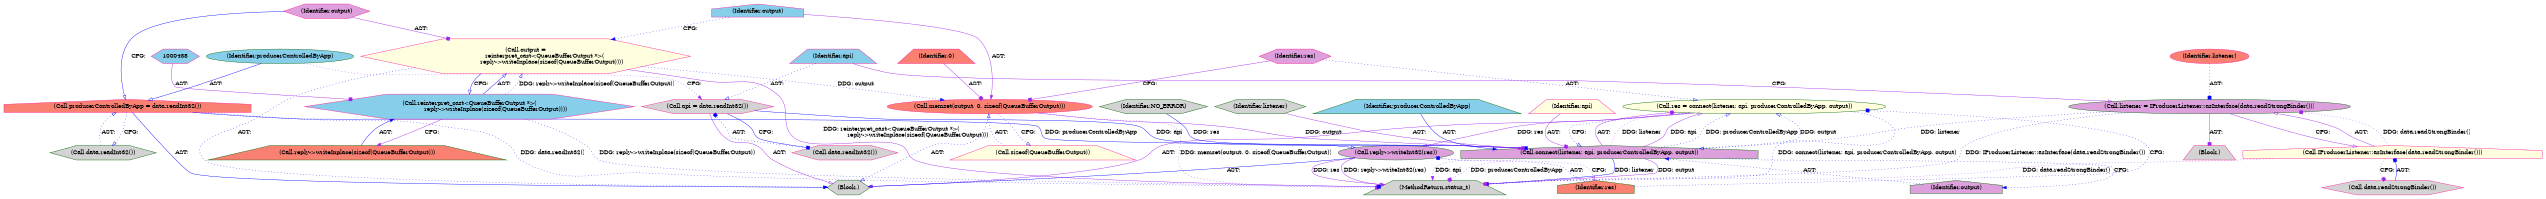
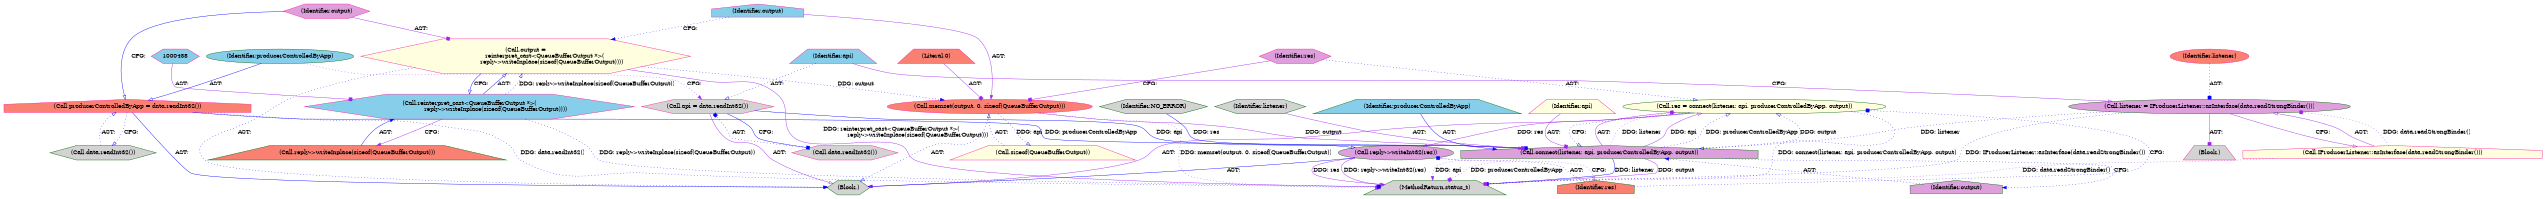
node "(Identifier,0)": label "(Identifier,0)" -> "(Literal,0)"
edge "(Call,memset(output, 0, sizeof(QueueBufferOutput)))" -> "(Call,sizeof(QueueBufferOutput))": label "CFG: " -> "DDG: api"
node "(Call,data.readStrongBinder())": removed
